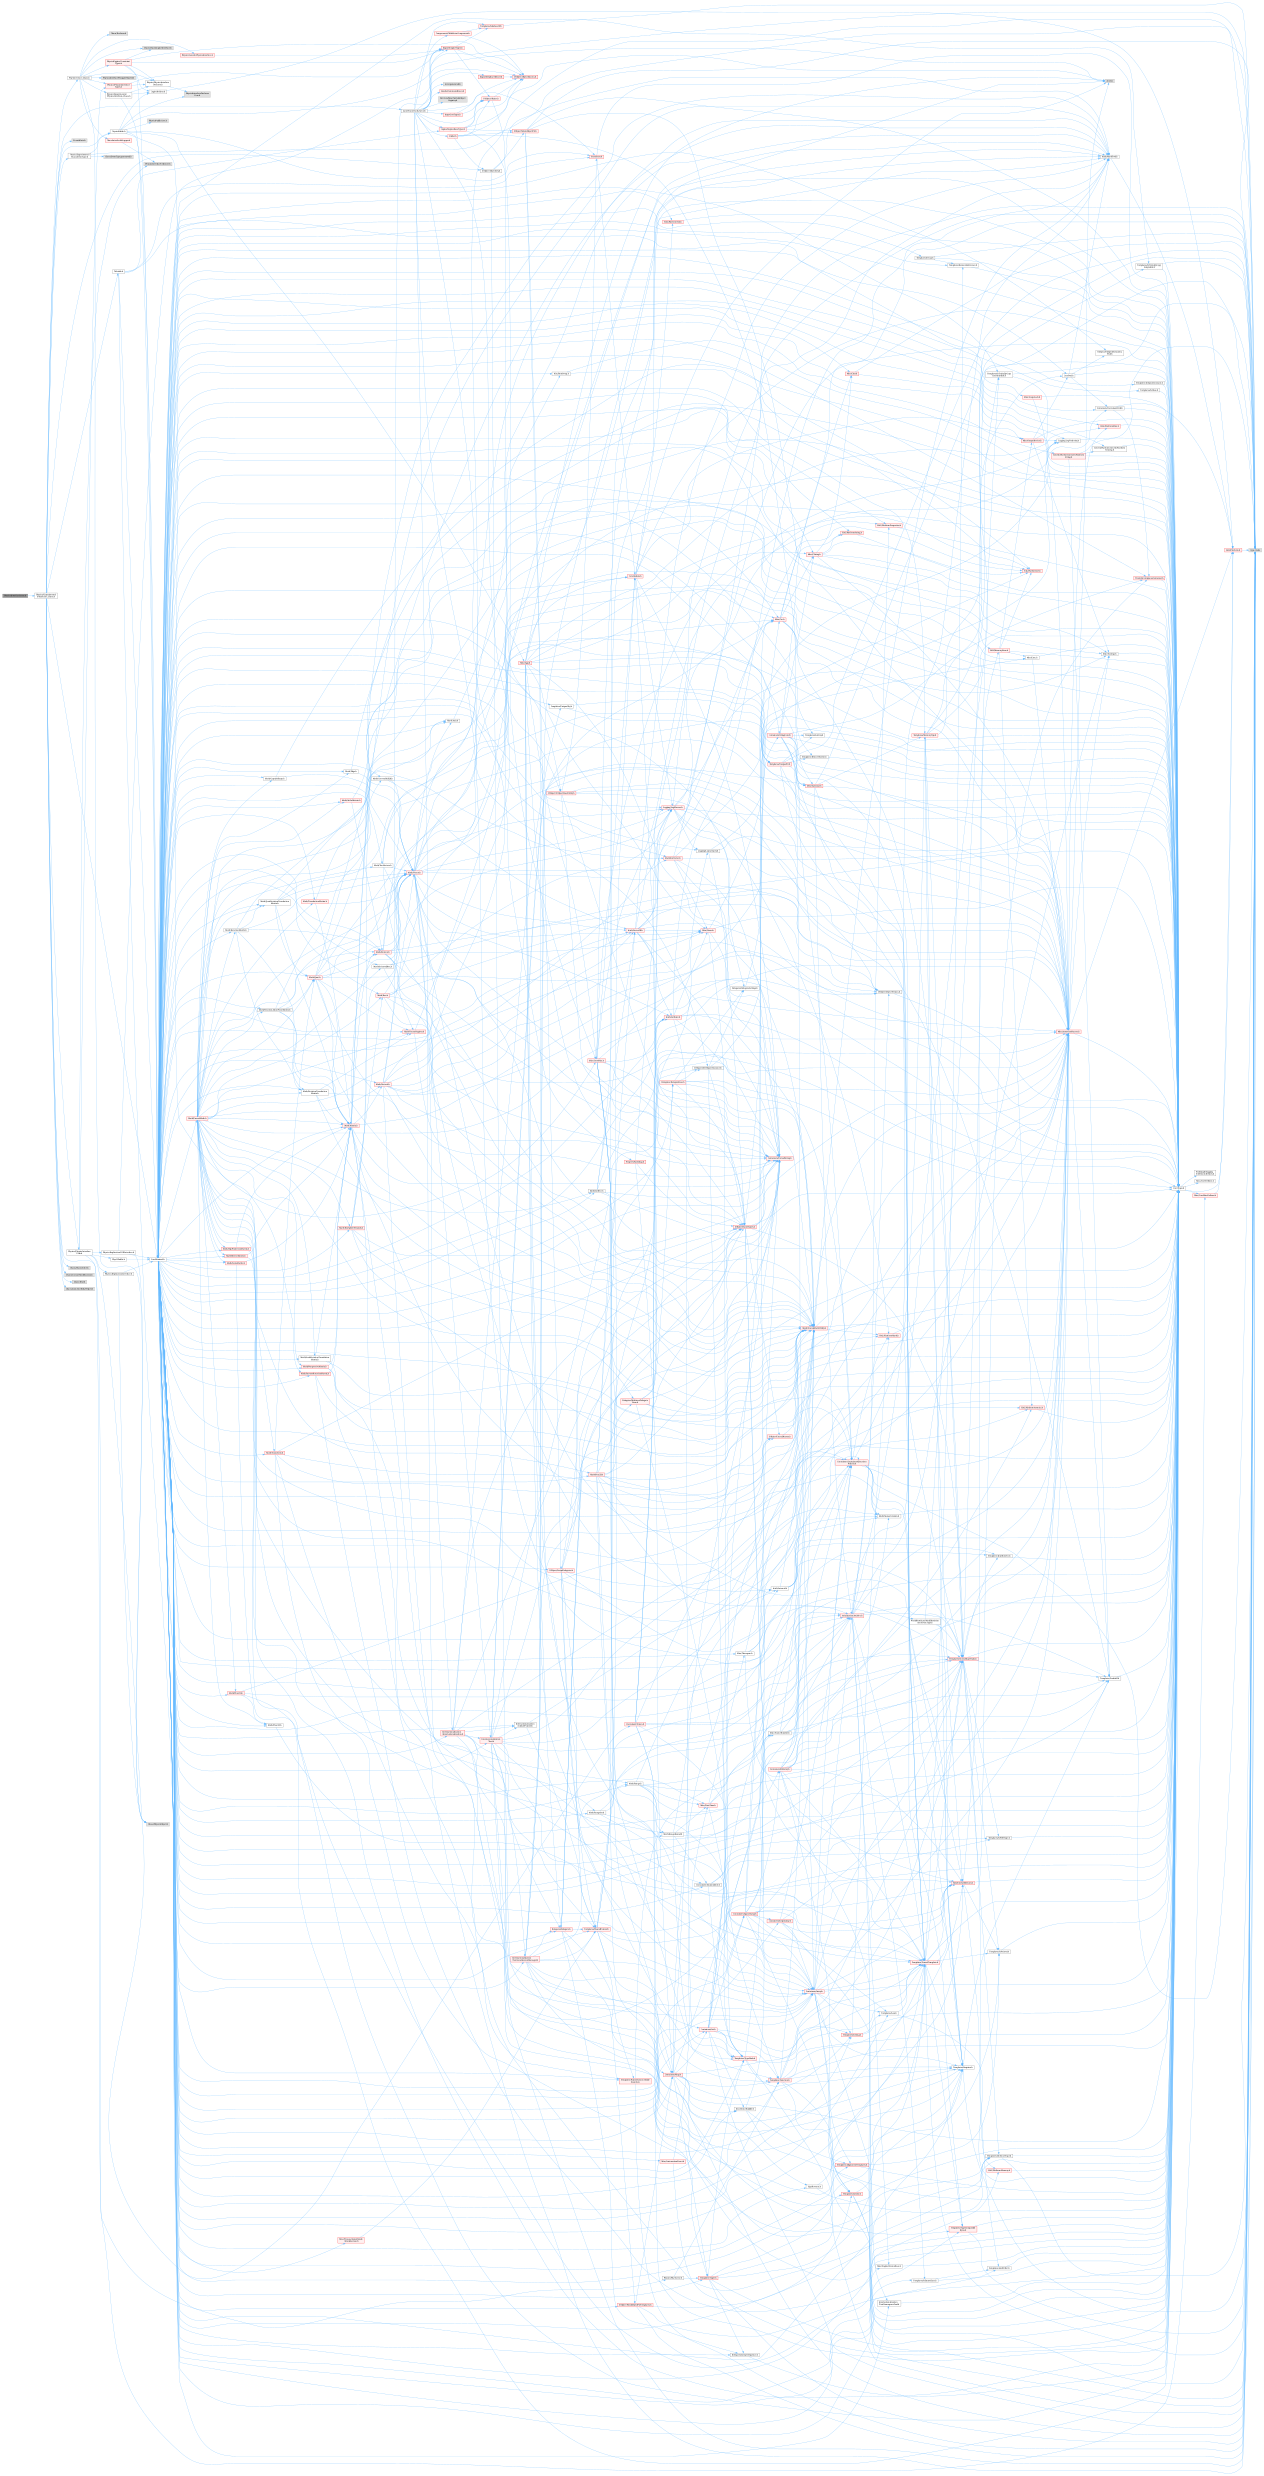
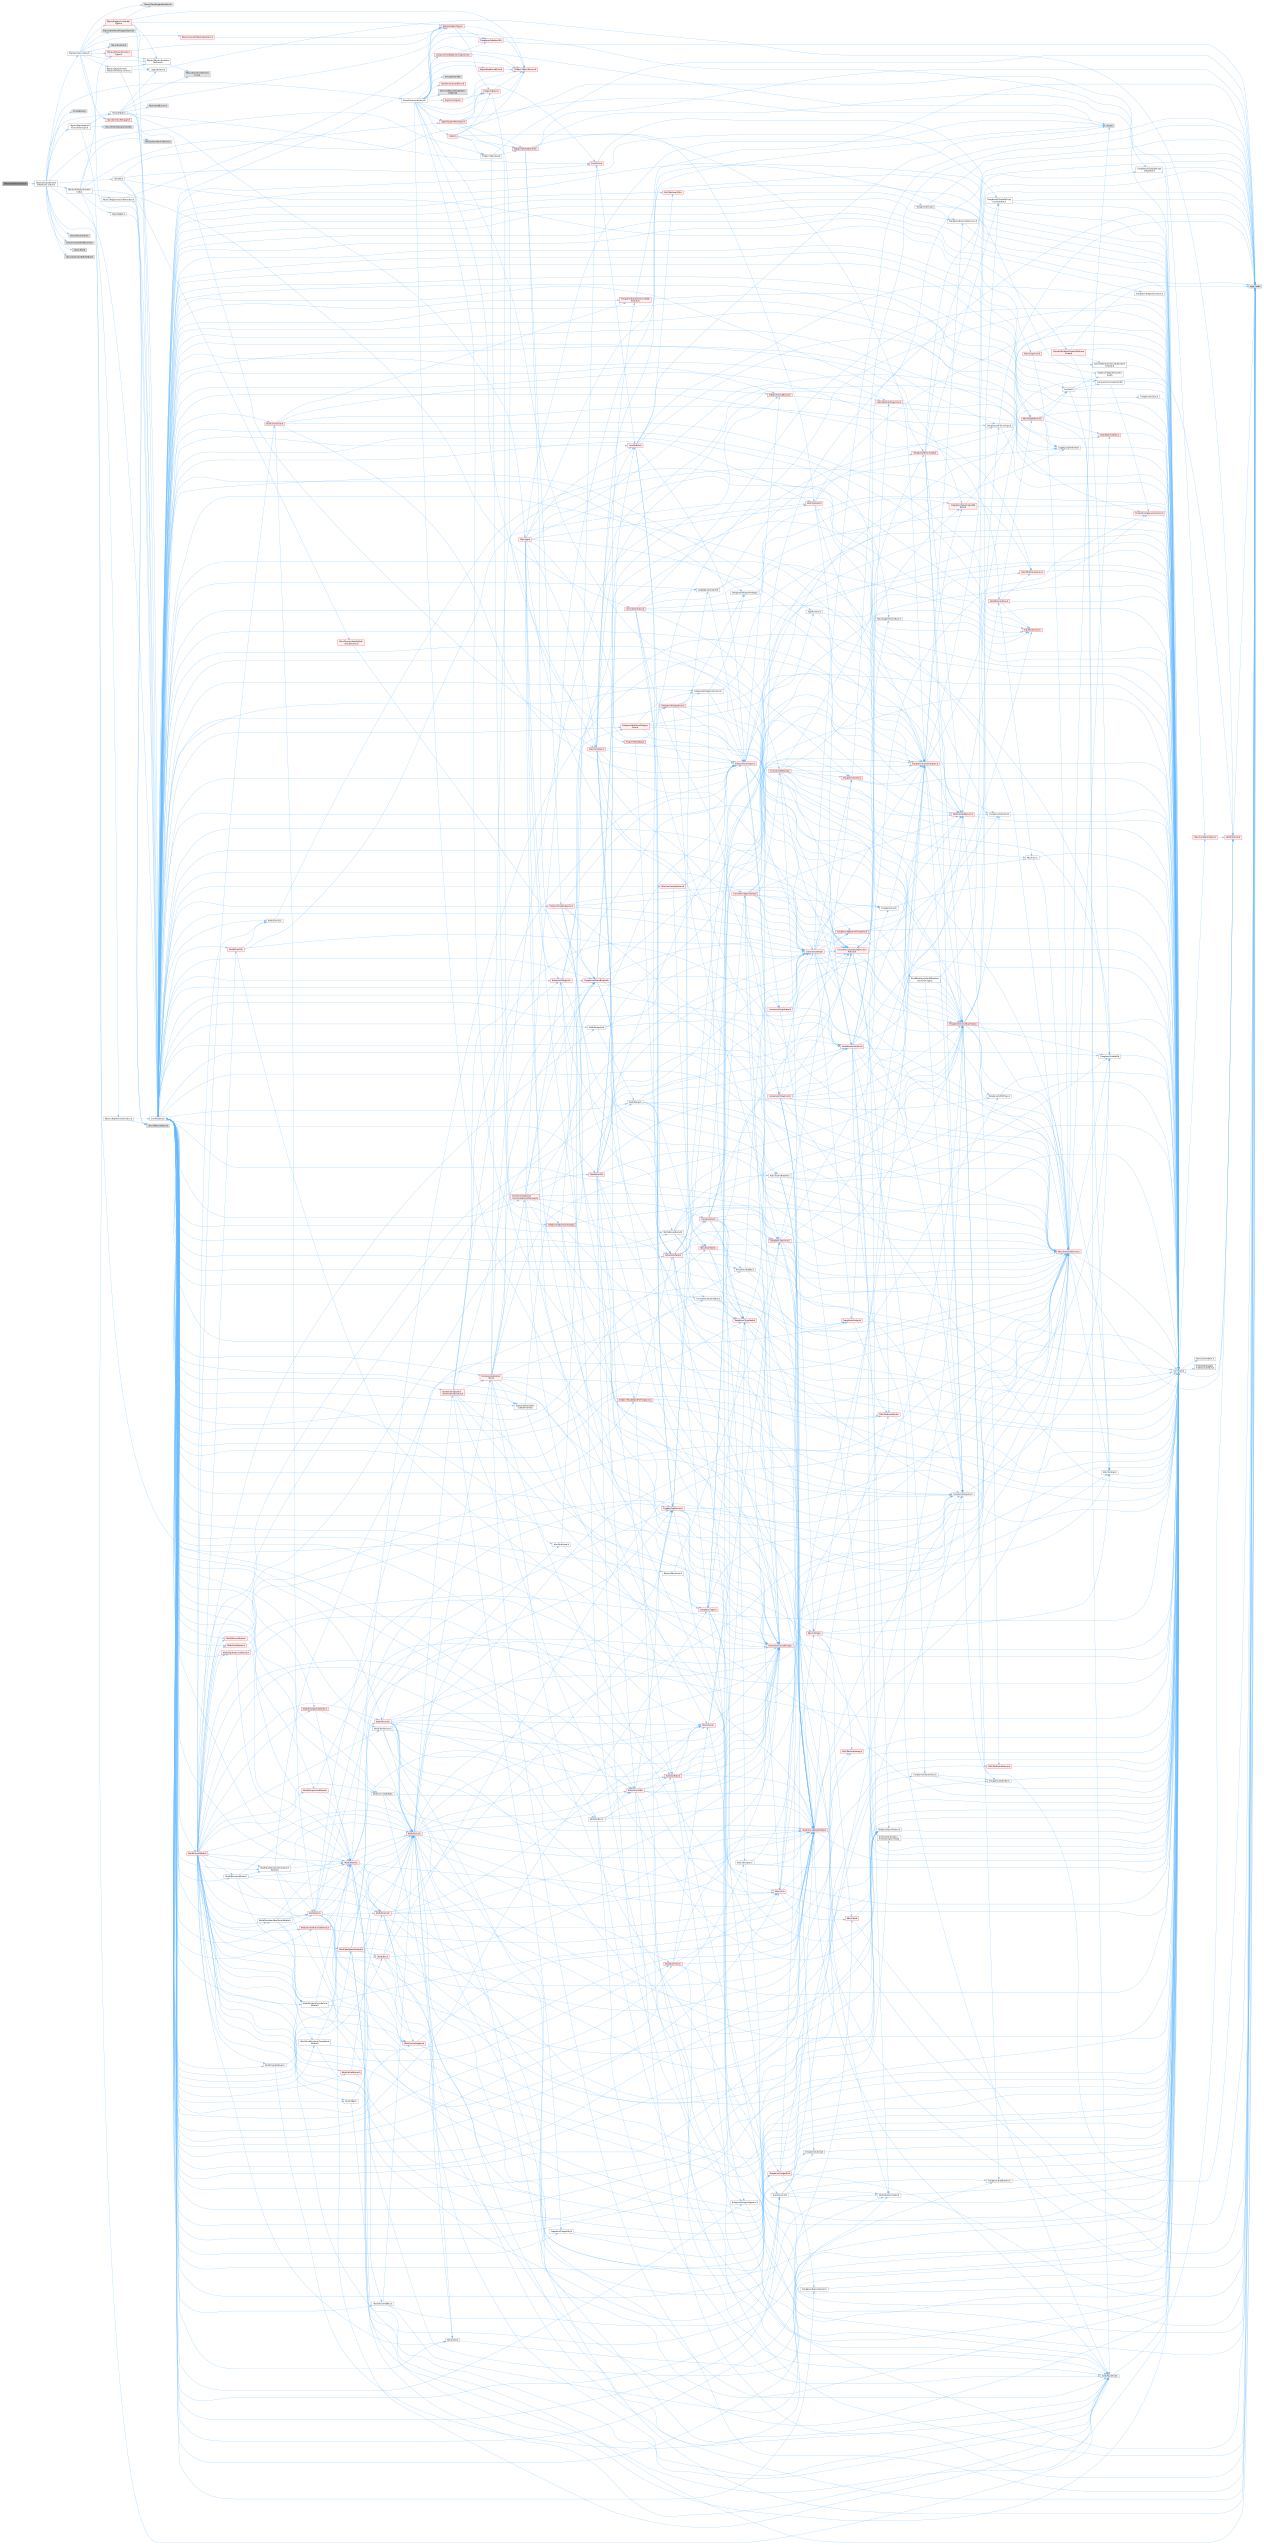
edge "Math/Box.h" -> "Logging/LogMacros.h": now "Math/BoxSphereBounds.h" -> "Logging/LogMacros.h"
